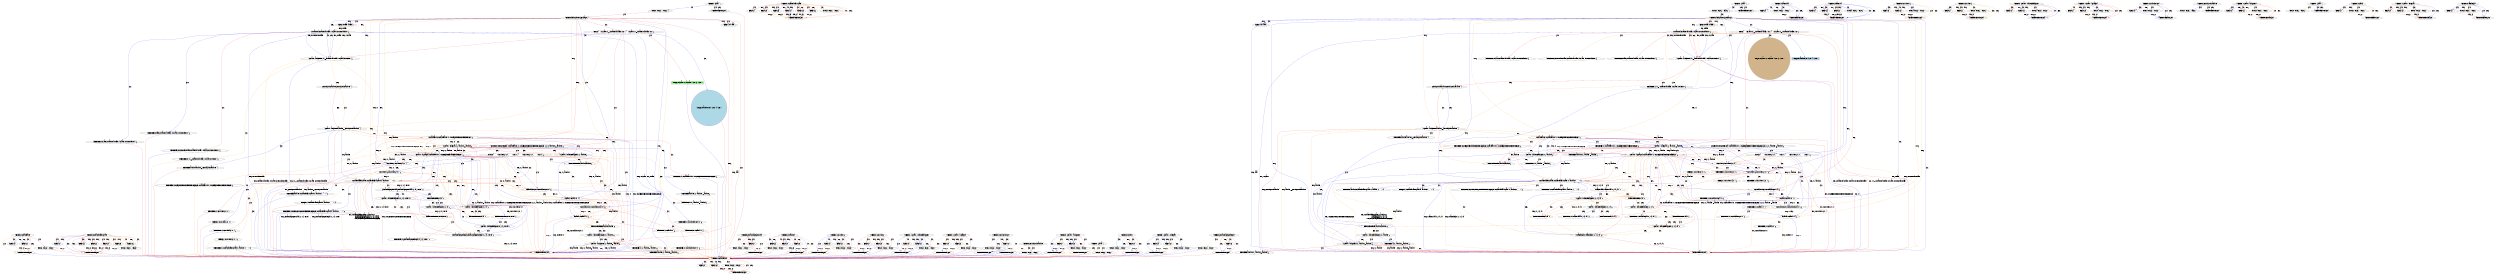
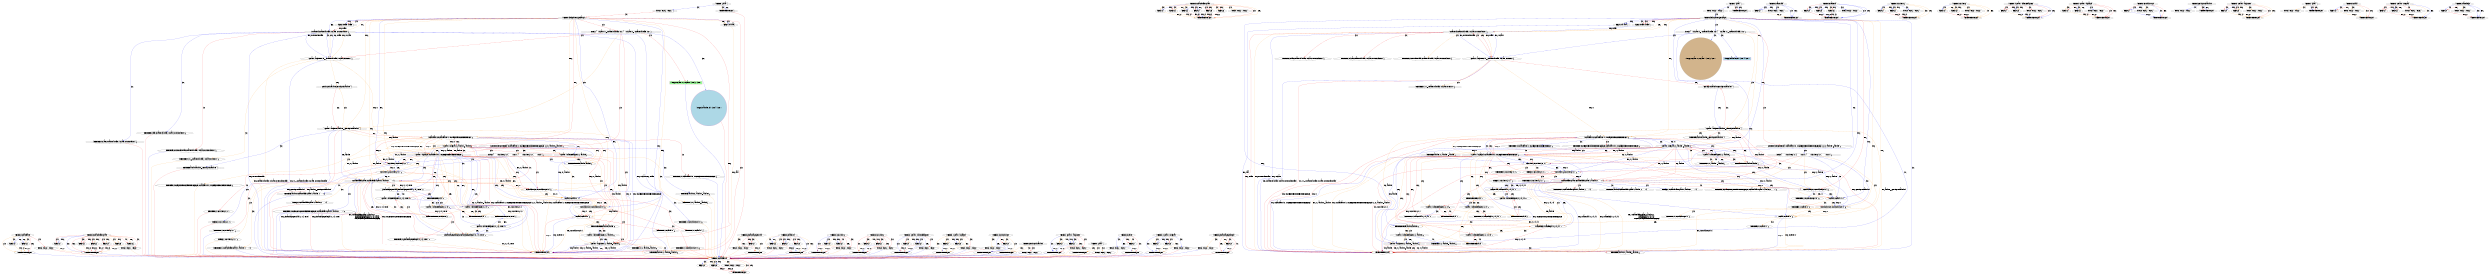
edge "(surface_width,surface_width(vs->vd->ds))" -> "(surface_height,surface_height(vs->vd->ds))": now "(IDENTIFIER,vs,surface_height(vs->vd->ds))" -> "(surface_height,surface_height(vs->vd->ds))"
